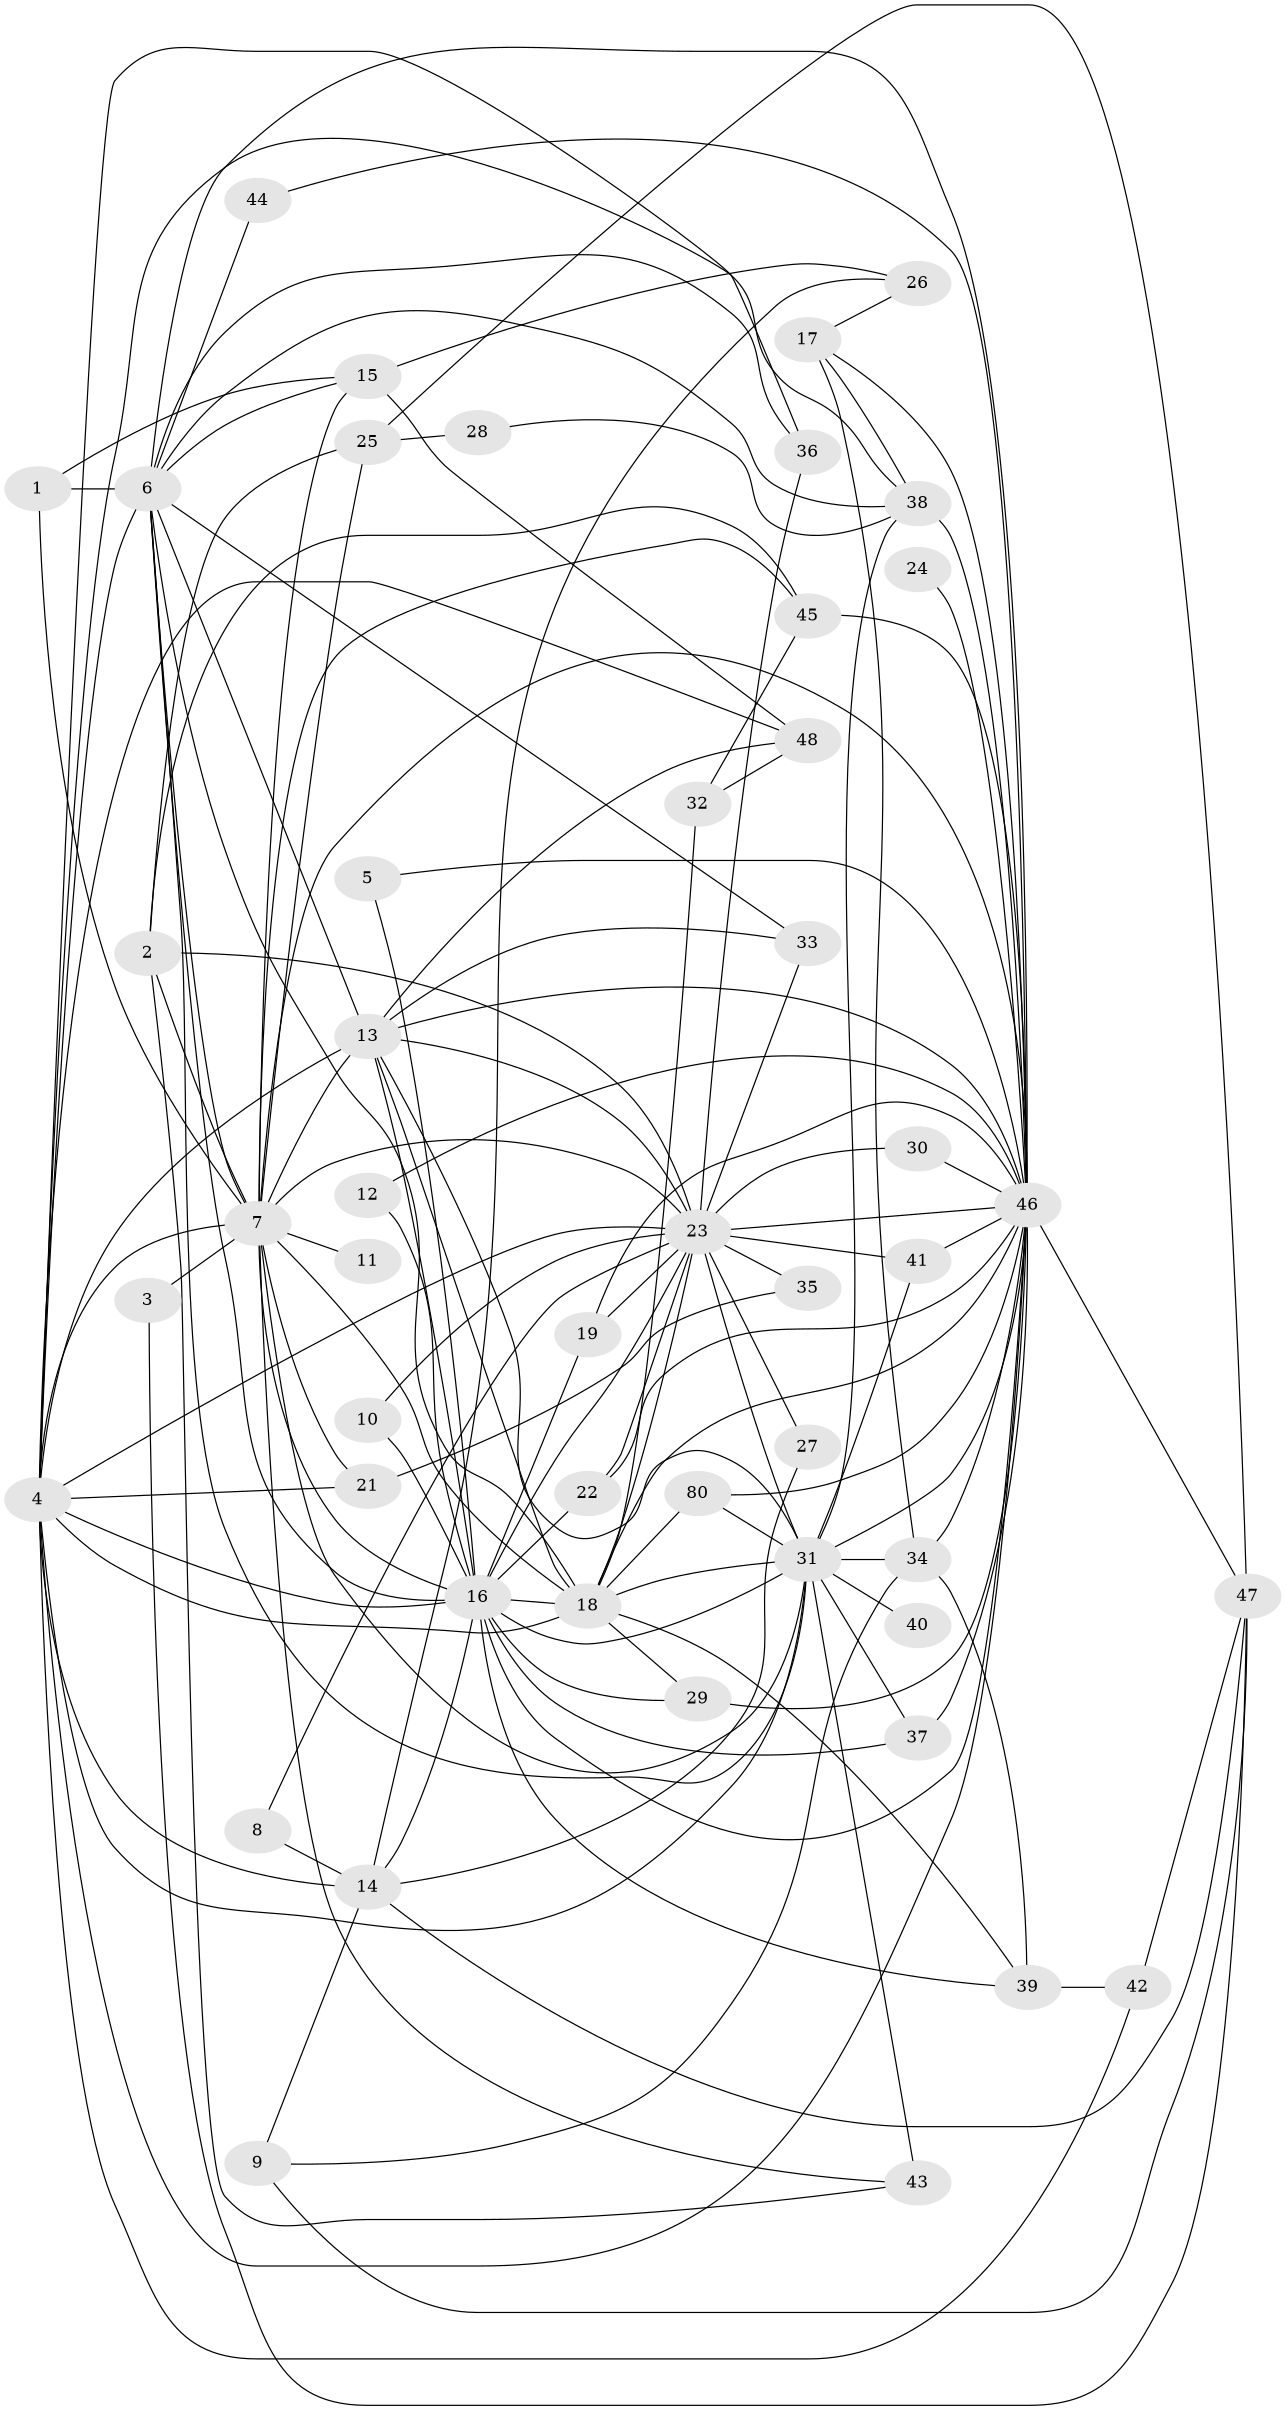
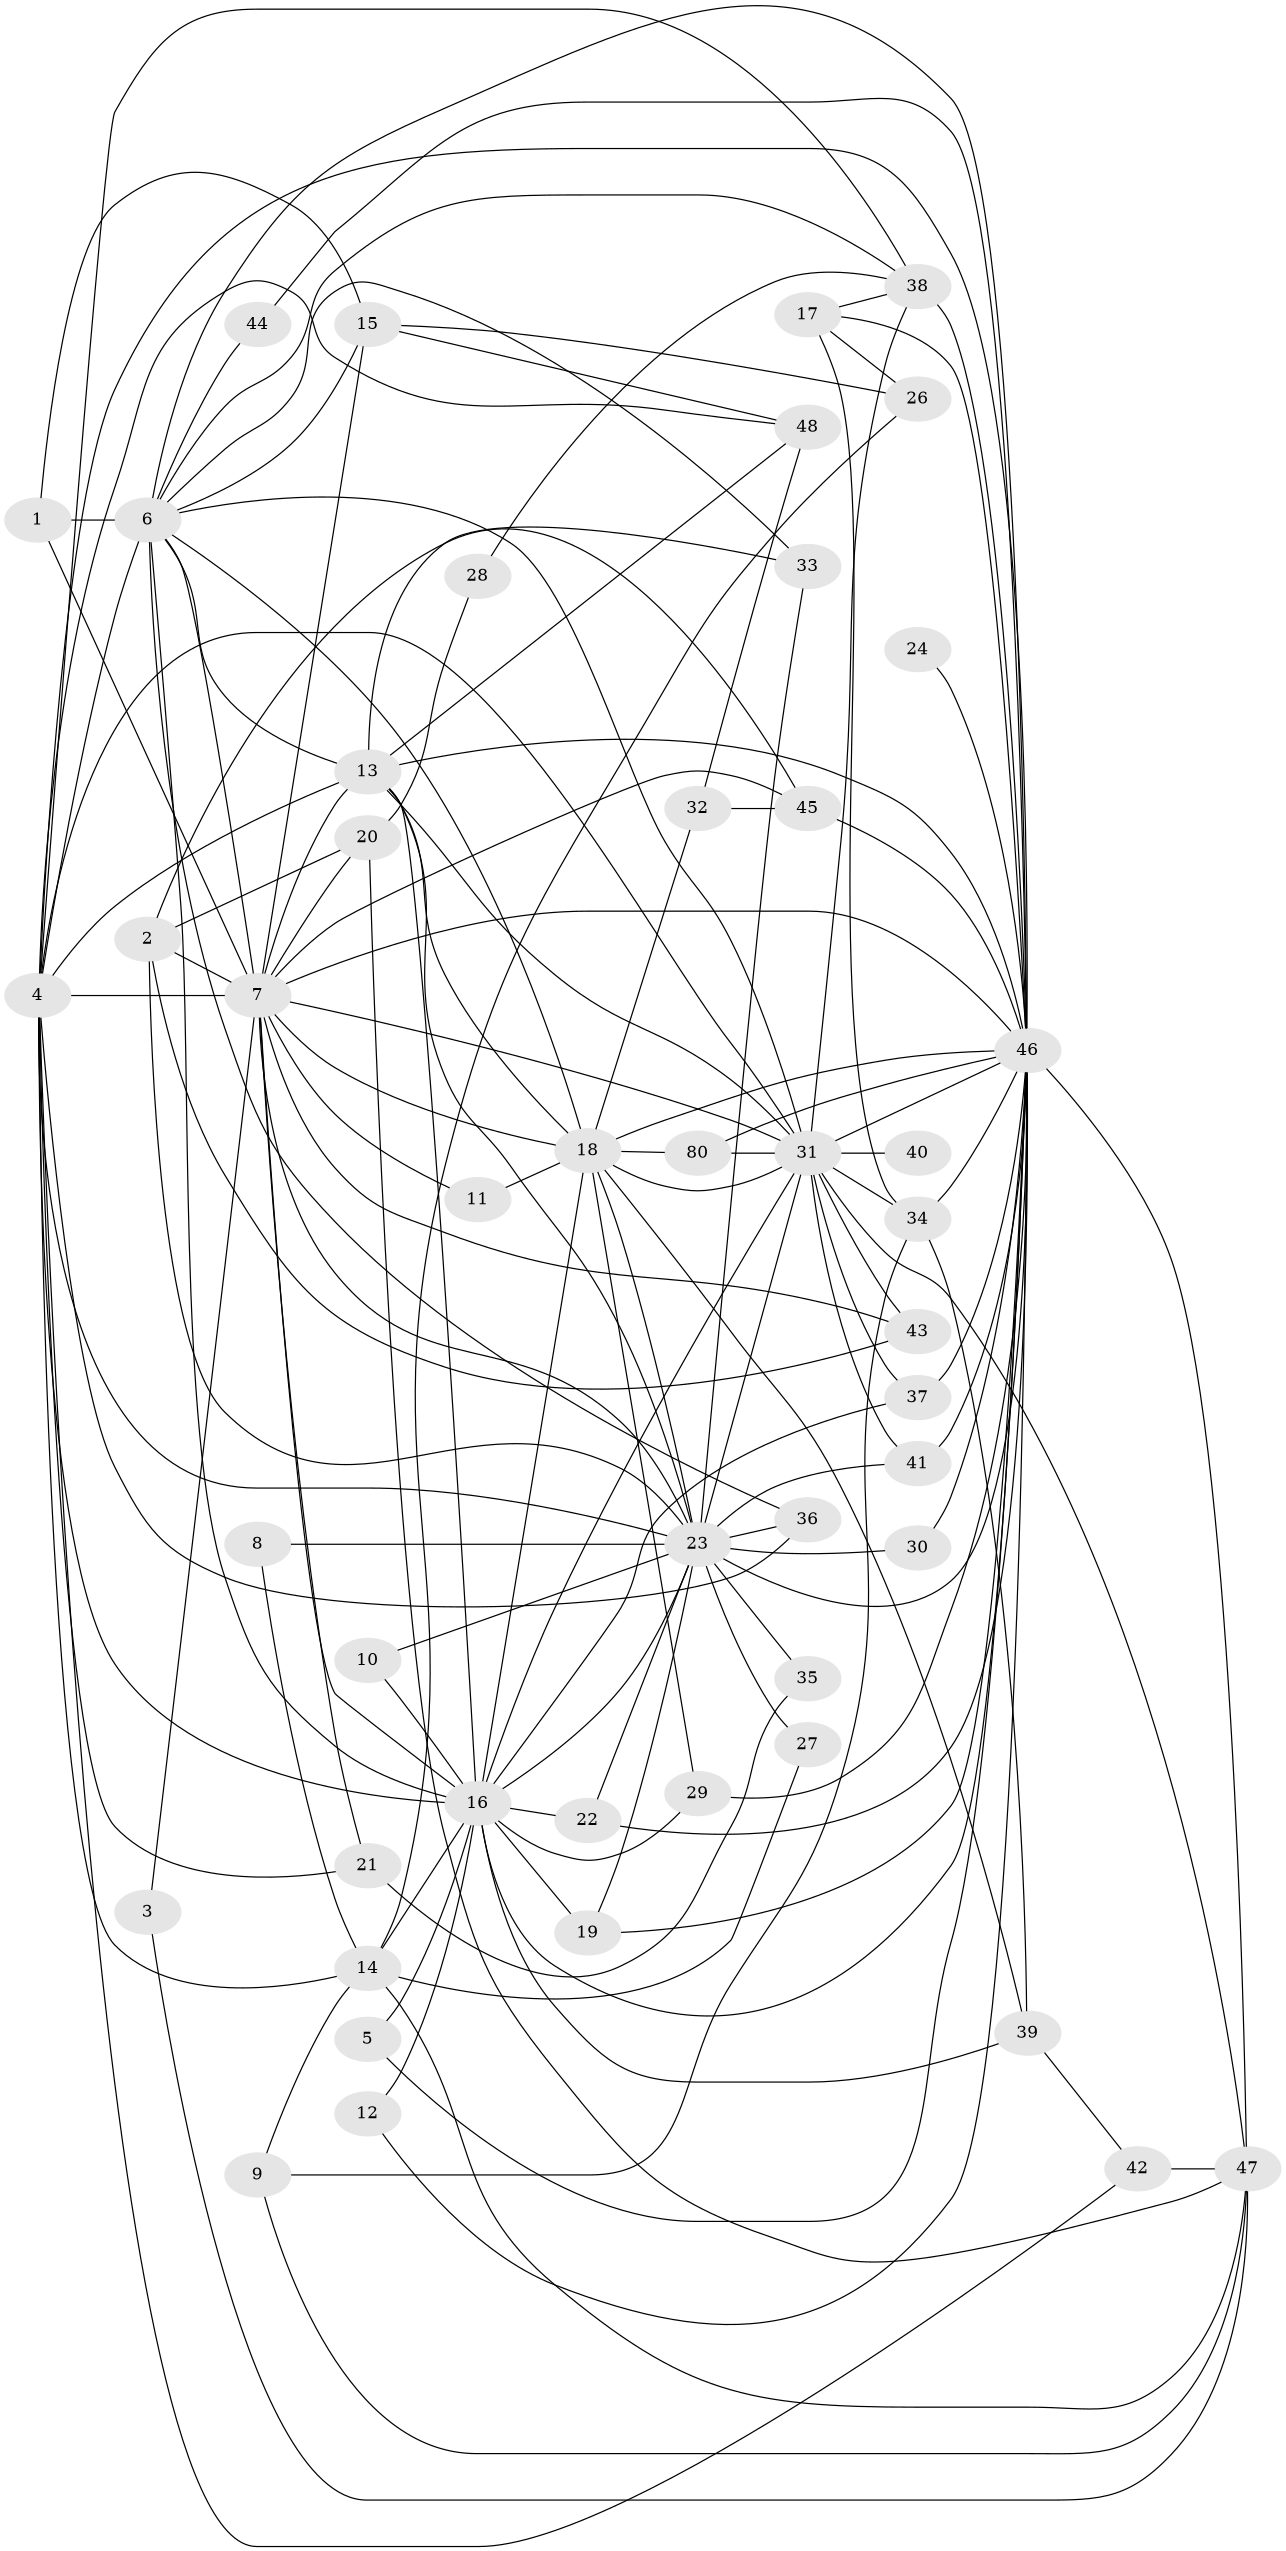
node "25": label "25" -> "20"
edge "31" -- "47": added
edge "4" -- "18": now "11" -- "18"
